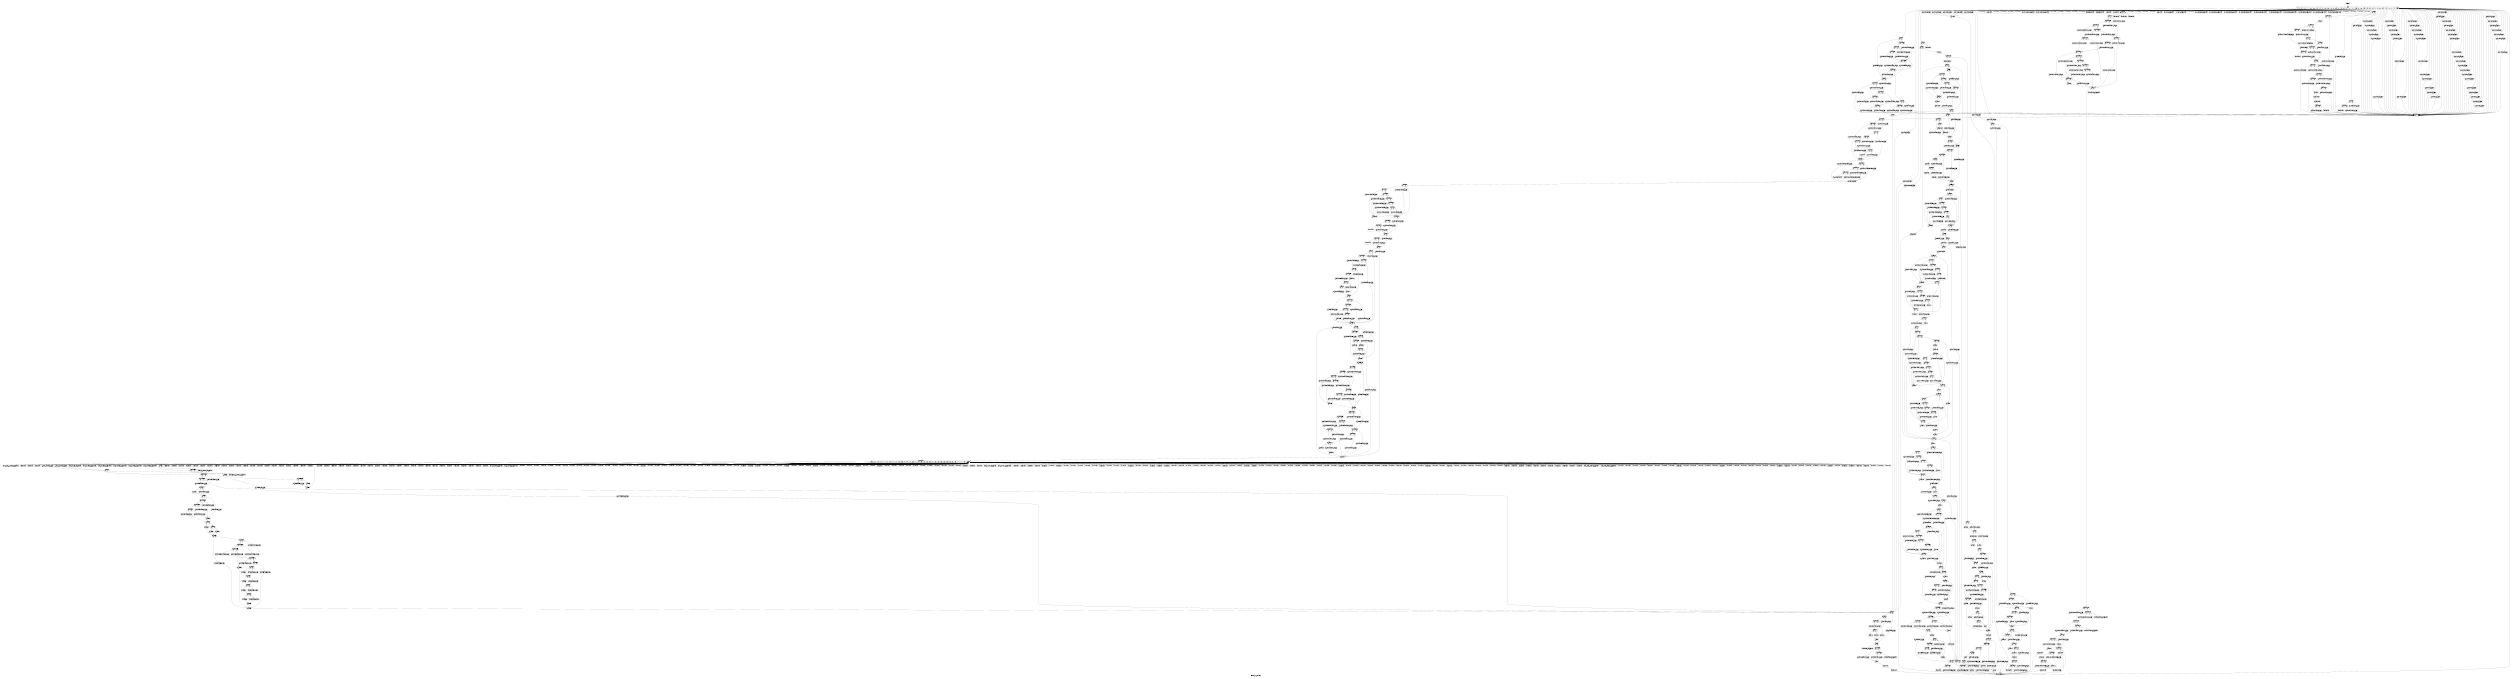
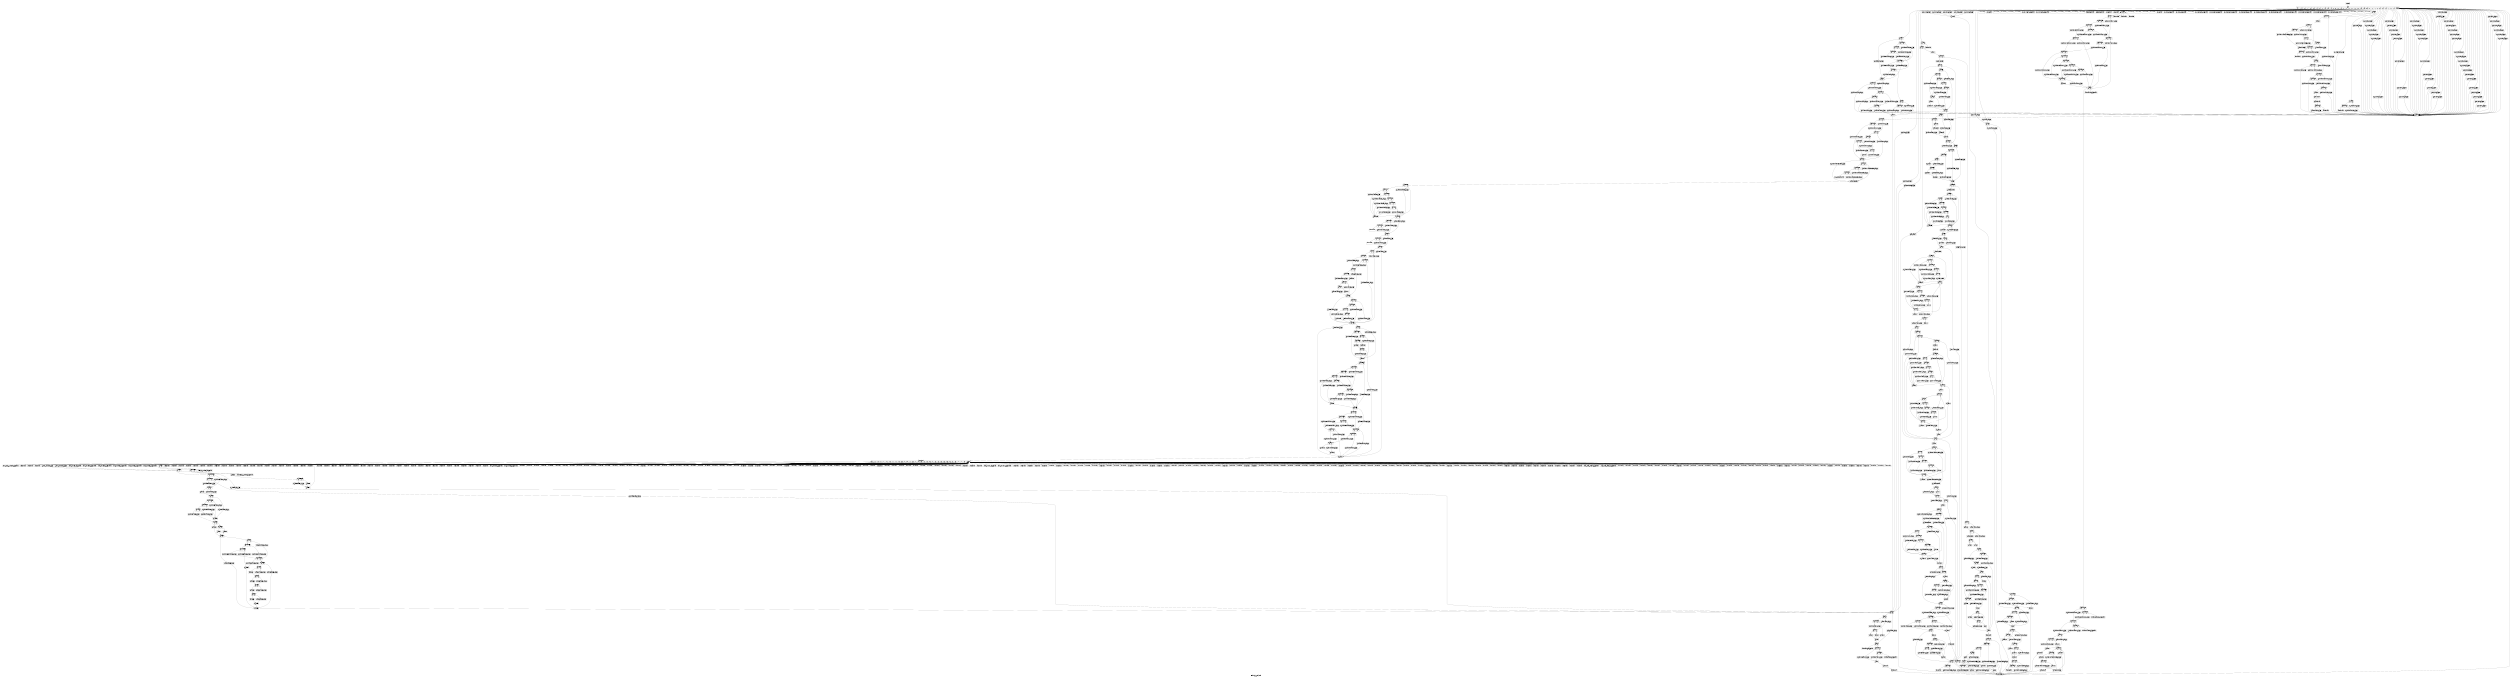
node "pd_lor.lhs.false.466.if.then.475_crit_edge": removed
